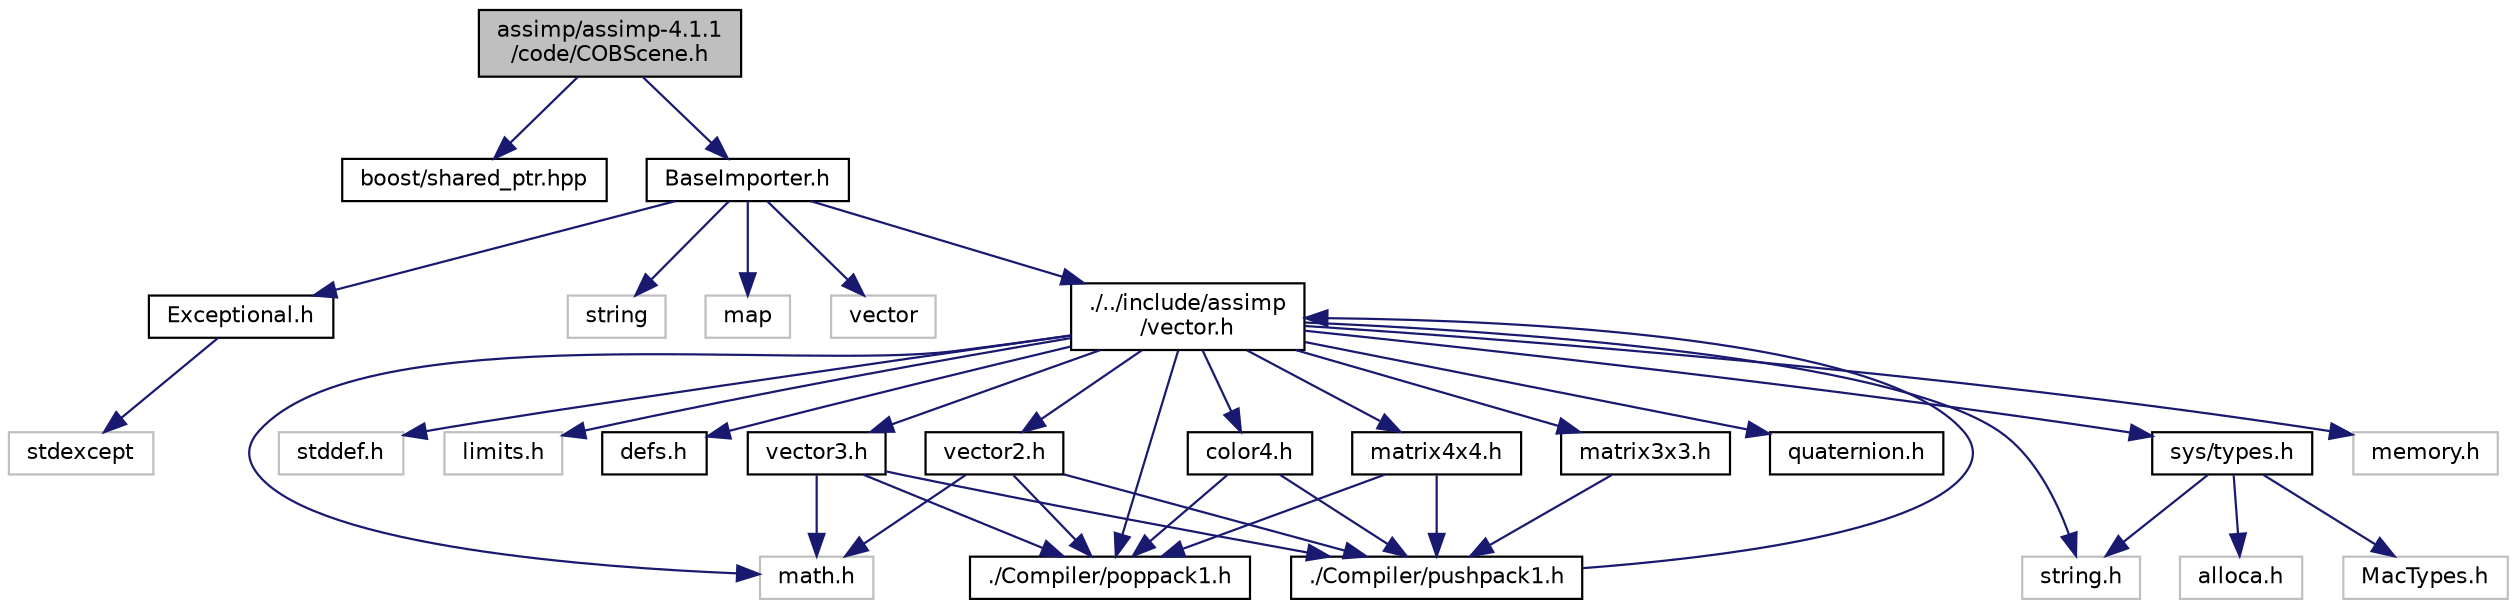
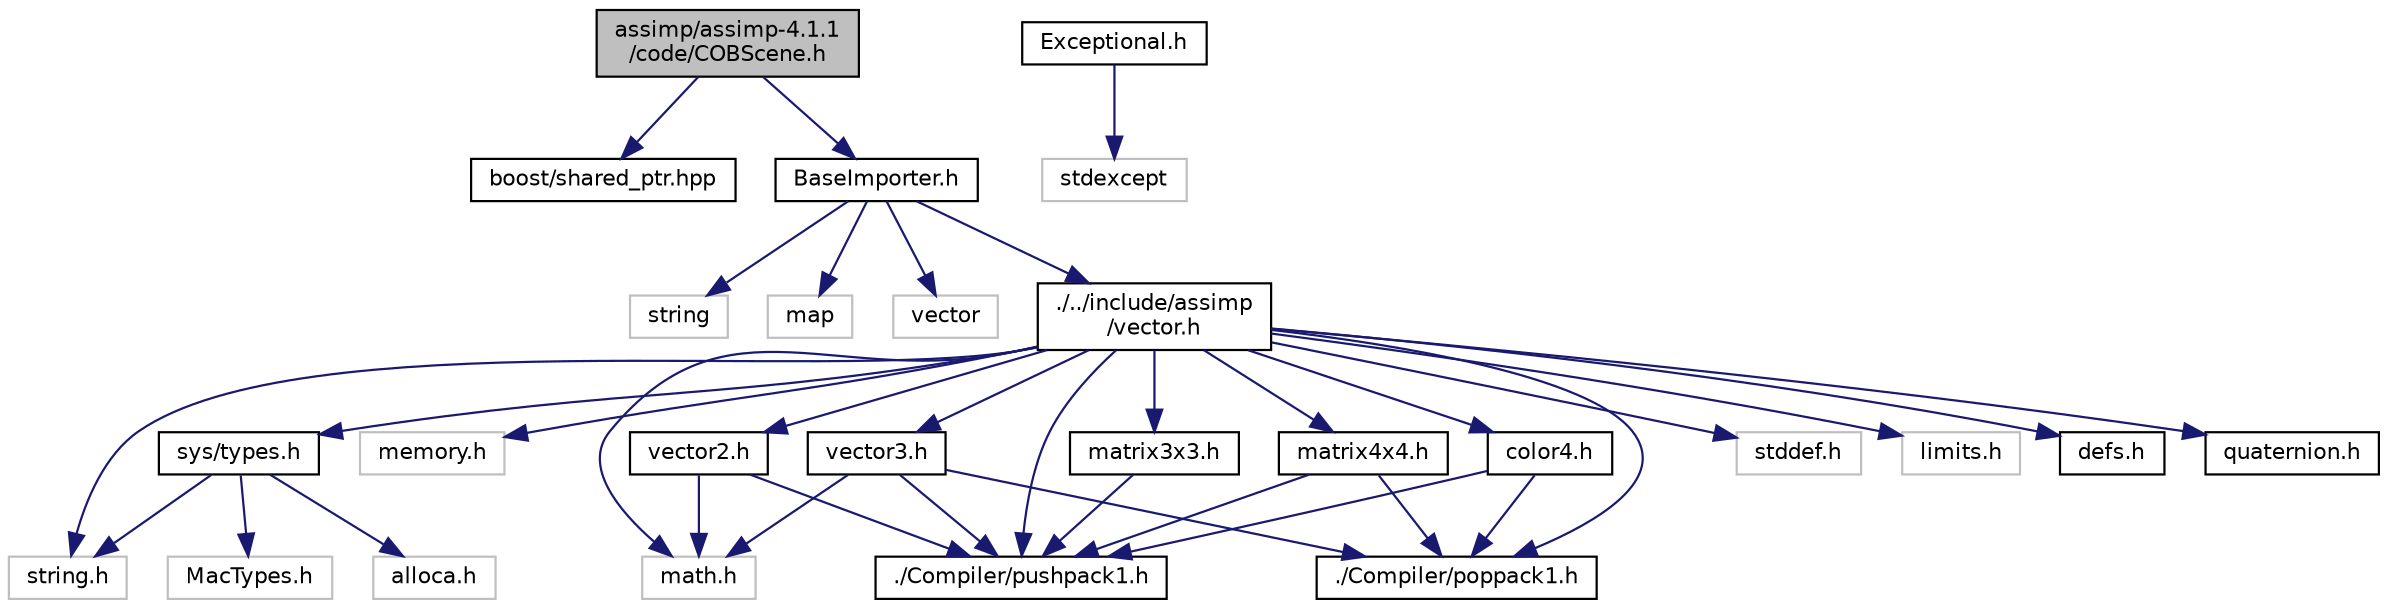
edge "BaseImporter.h" -> "Exceptional.h": removed
edge "./Compiler/pushpack1.h" -> "./../include/assimp /vector.h": reversed
edge "vector2.h" -> "./Compiler/poppack1.h": removed
